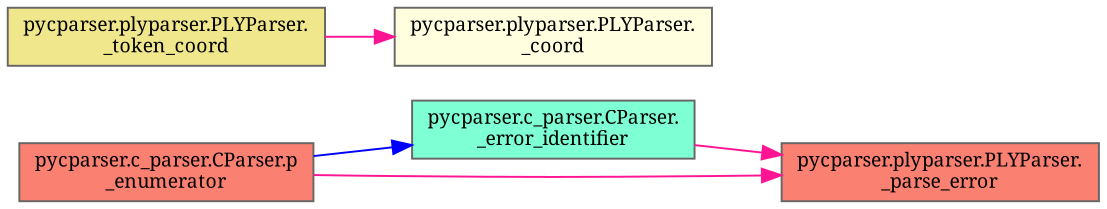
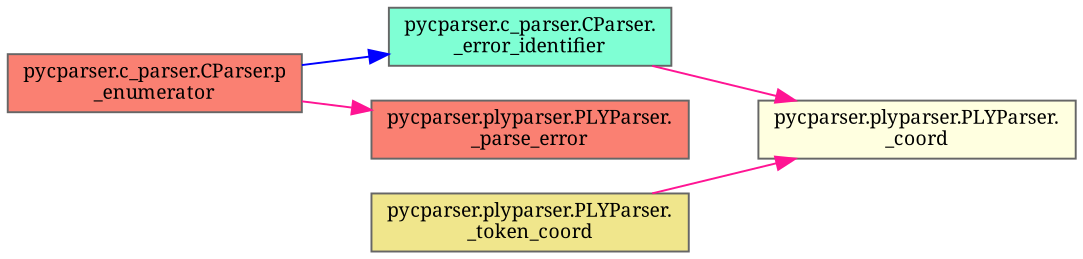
edge "pycparser.c_parser.CParser. _error_identifier" -> "pycparser.plyparser.PLYParser. _parse_error": now "pycparser.c_parser.CParser. _error_identifier" -> "pycparser.plyparser.PLYParser. _coord"
